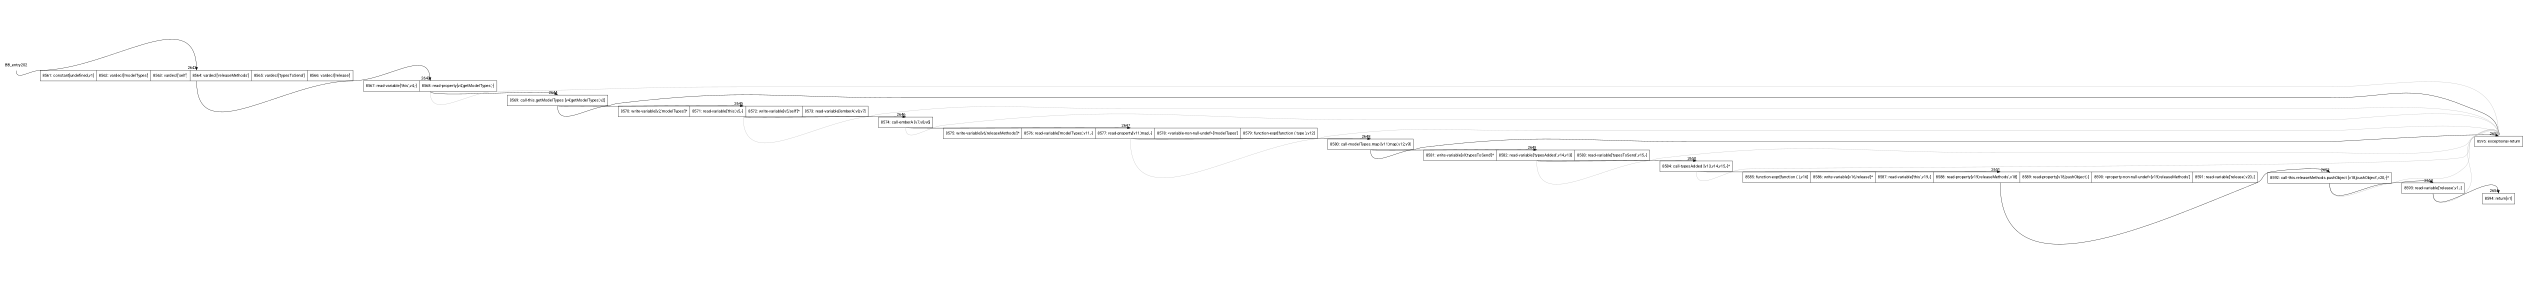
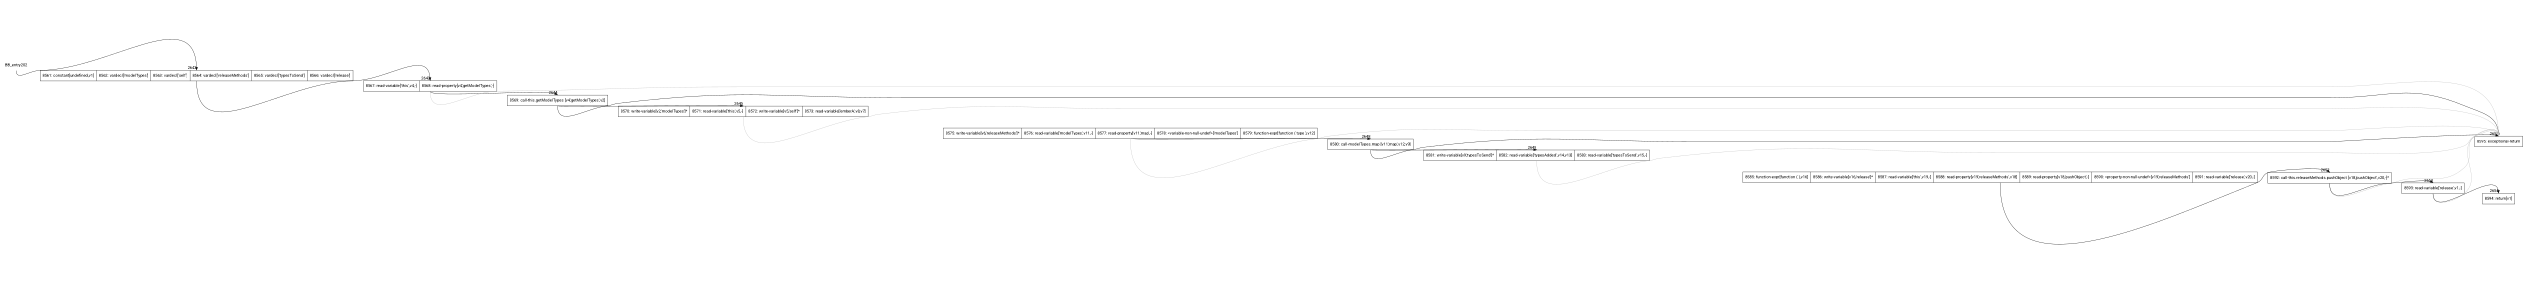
node "8574: call-emberA [v7,v8,v6]": removed
node "8584: call-typesAdded [v13,v14,v15,-]*": removed
